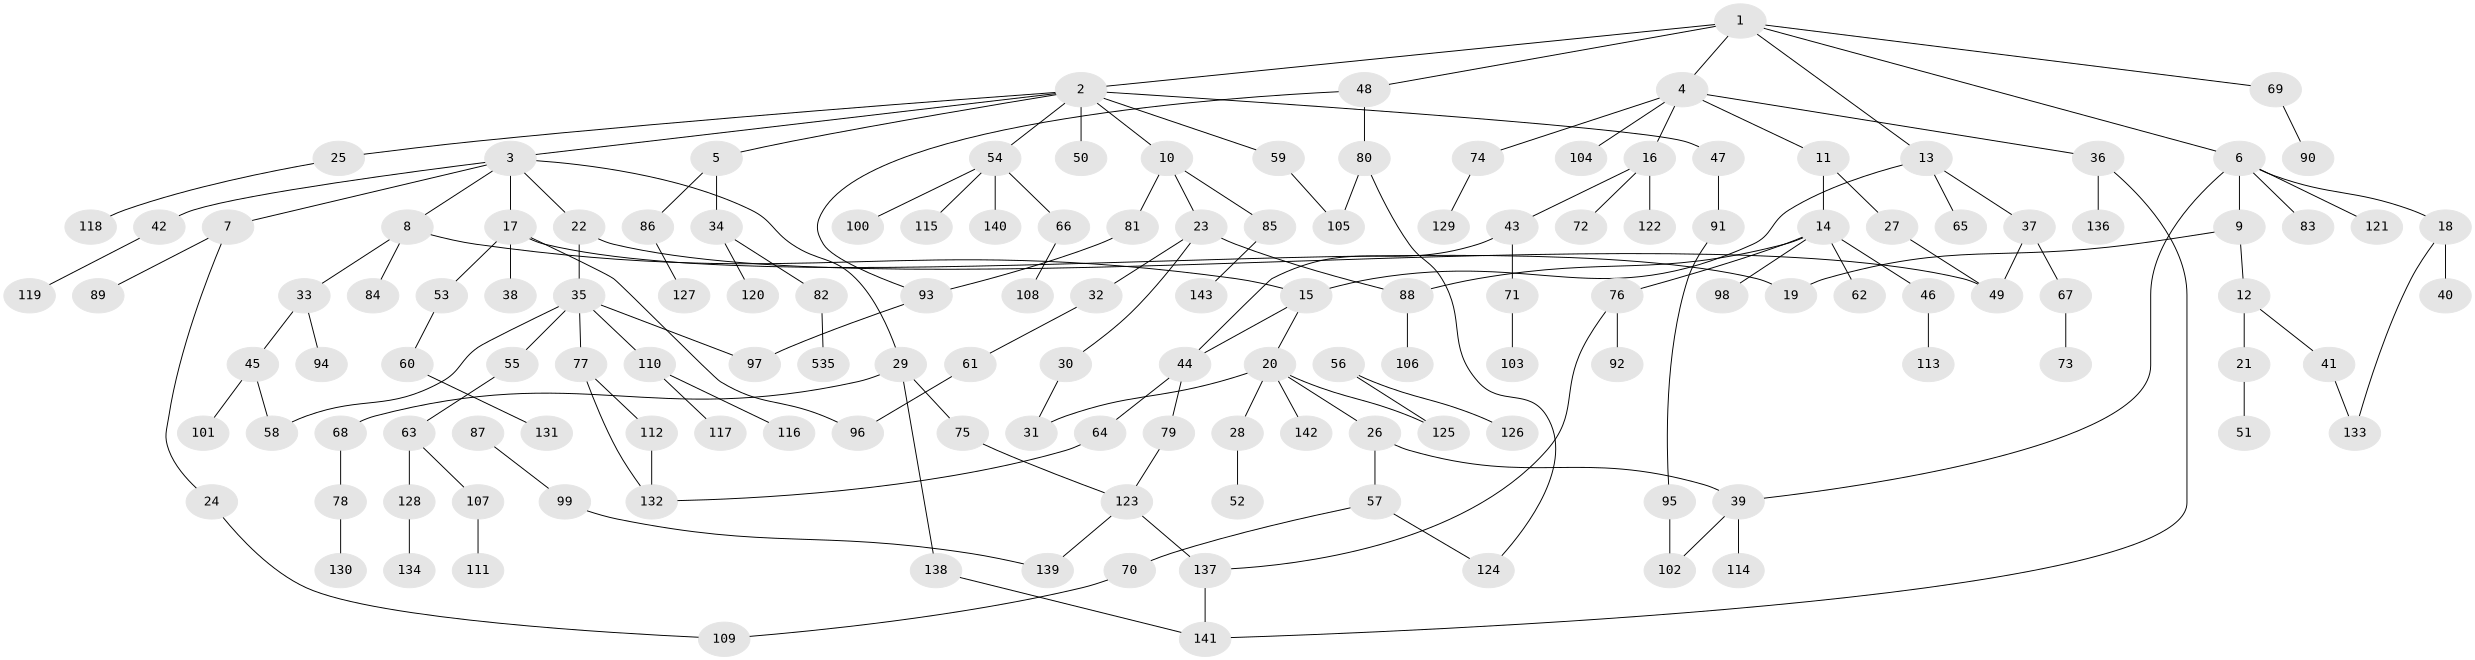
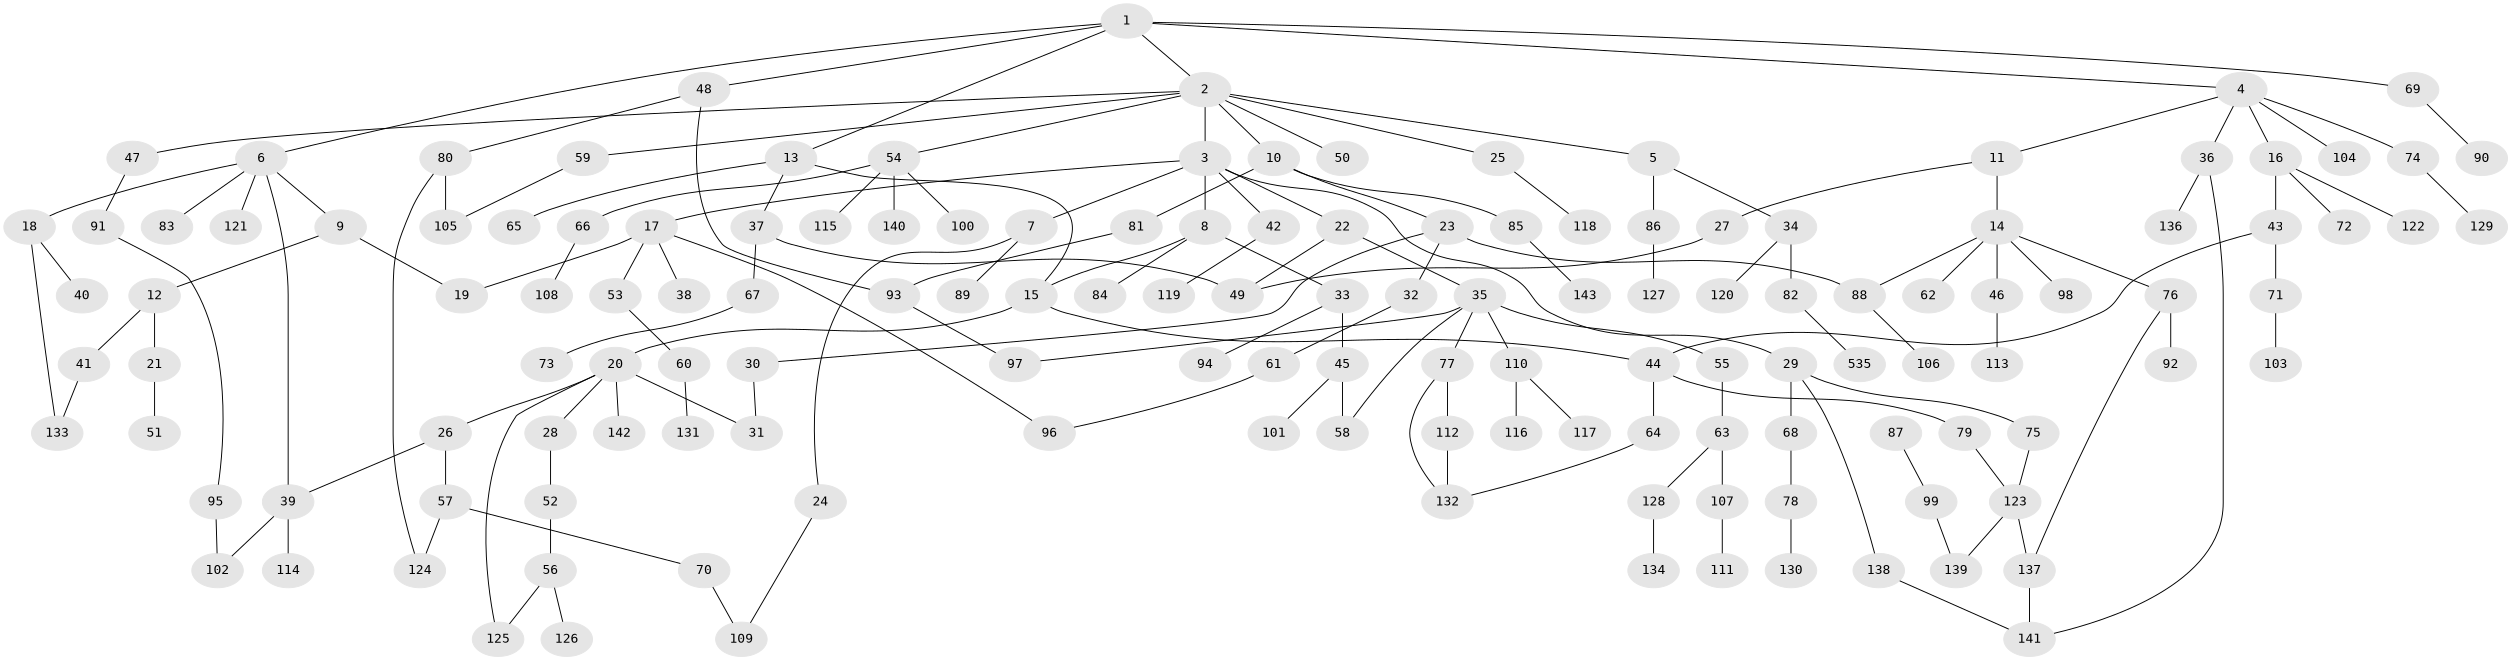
edge "52" -- "56": added
